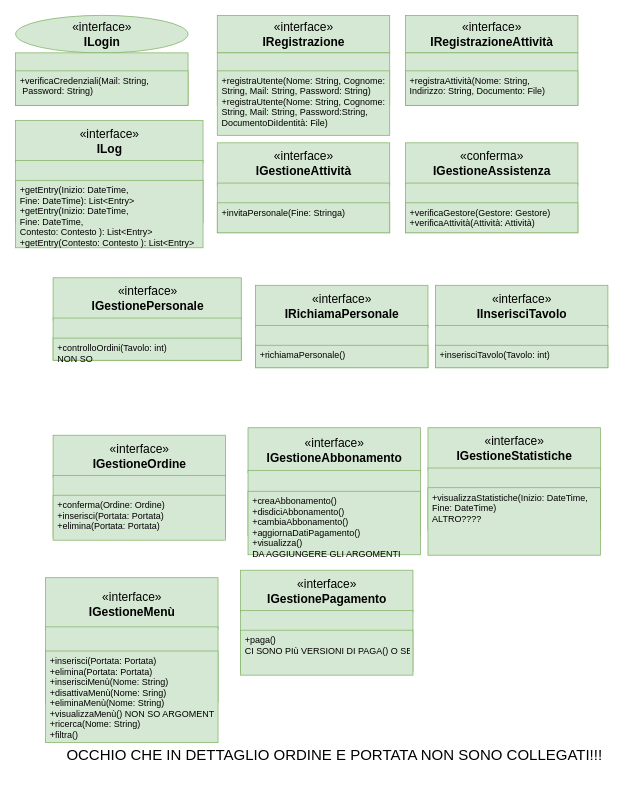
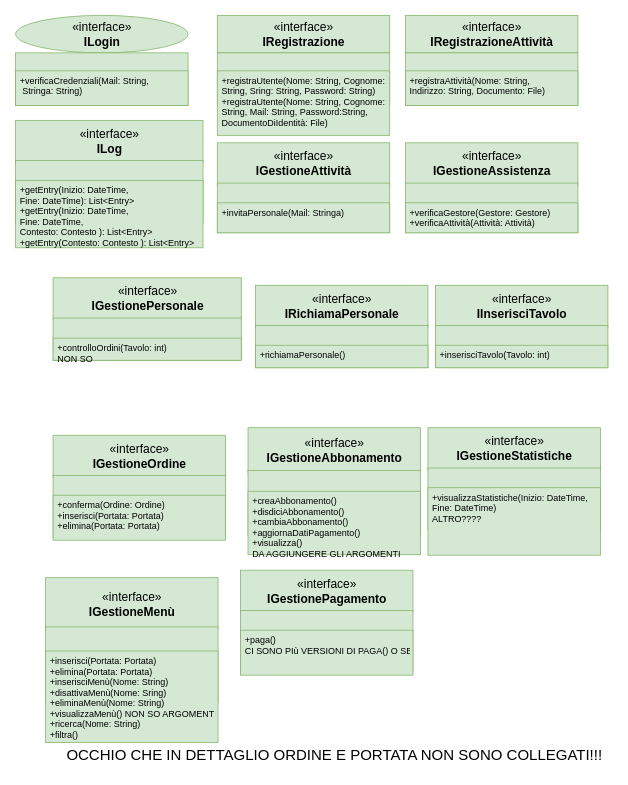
node "+verificaCredenziali(Mail: String, Password: String)": label "+verificaCredenziali(Mail: String, Password: String)" -> "+verificaCredenziali(Mail: String, Stringa: String)"
node "+registraUtente(Nome: String, Cognome: String, Mail: String, Password: String) +registraUtente(Nome: String, Cognome: String, Mail: String, Password:String, DocumentoDiIdentità: File)": label "+registraUtente(Nome: String, Cognome: String, Mail: String, Password: String) +registraUtente(Nome: String, Cognome: String, Mail: String, Password:String, DocumentoDiIdentità: File)" -> "+registraUtente(Nome: String, Cognome: String, Sring: String, Password: String) +registraUtente(Nome: String, Cognome: String, Mail: String, Password:String, DocumentoDiIdentità: File)"
node "«conferma» IGestioneAssistenza": label "«conferma» IGestioneAssistenza" -> "«interface» IGestioneAssistenza"
node "+invitaPersonale(Fine: Stringa)": label "+invitaPersonale(Fine: Stringa)" -> "+invitaPersonale(Mail: Stringa)"
